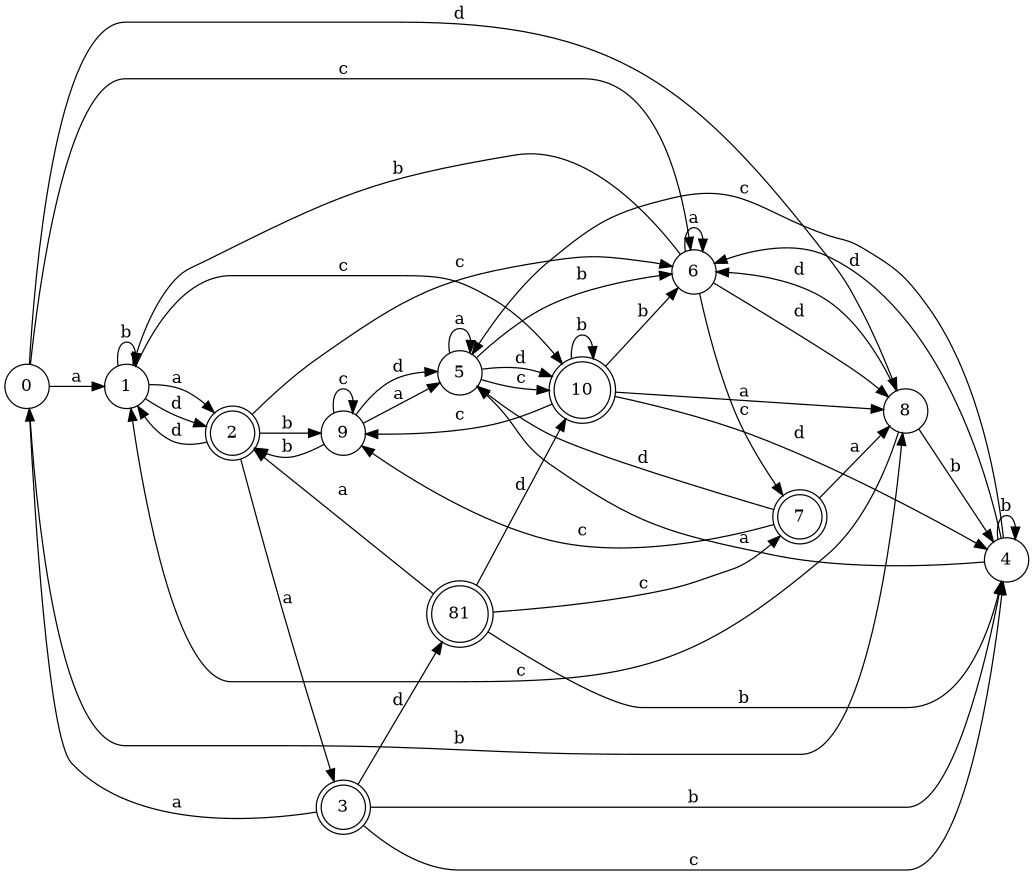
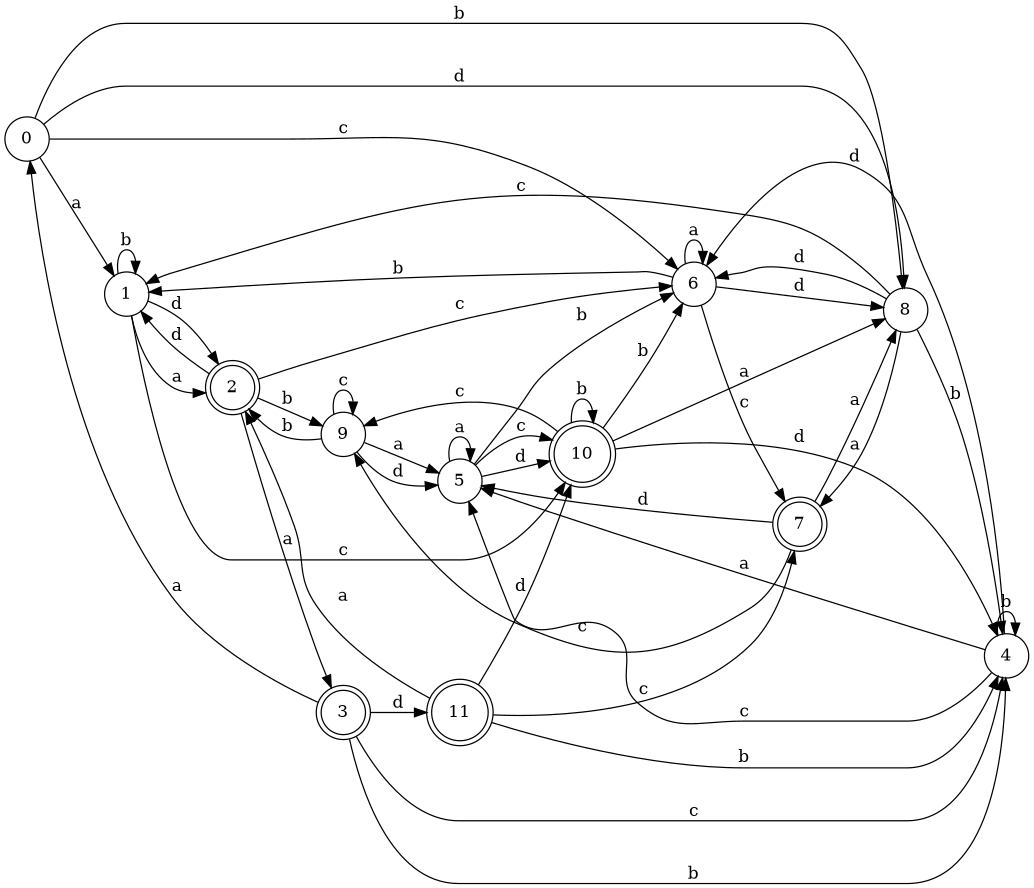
edge "8" -> "7": added, label "a"
node "81": label "81" -> "11"
